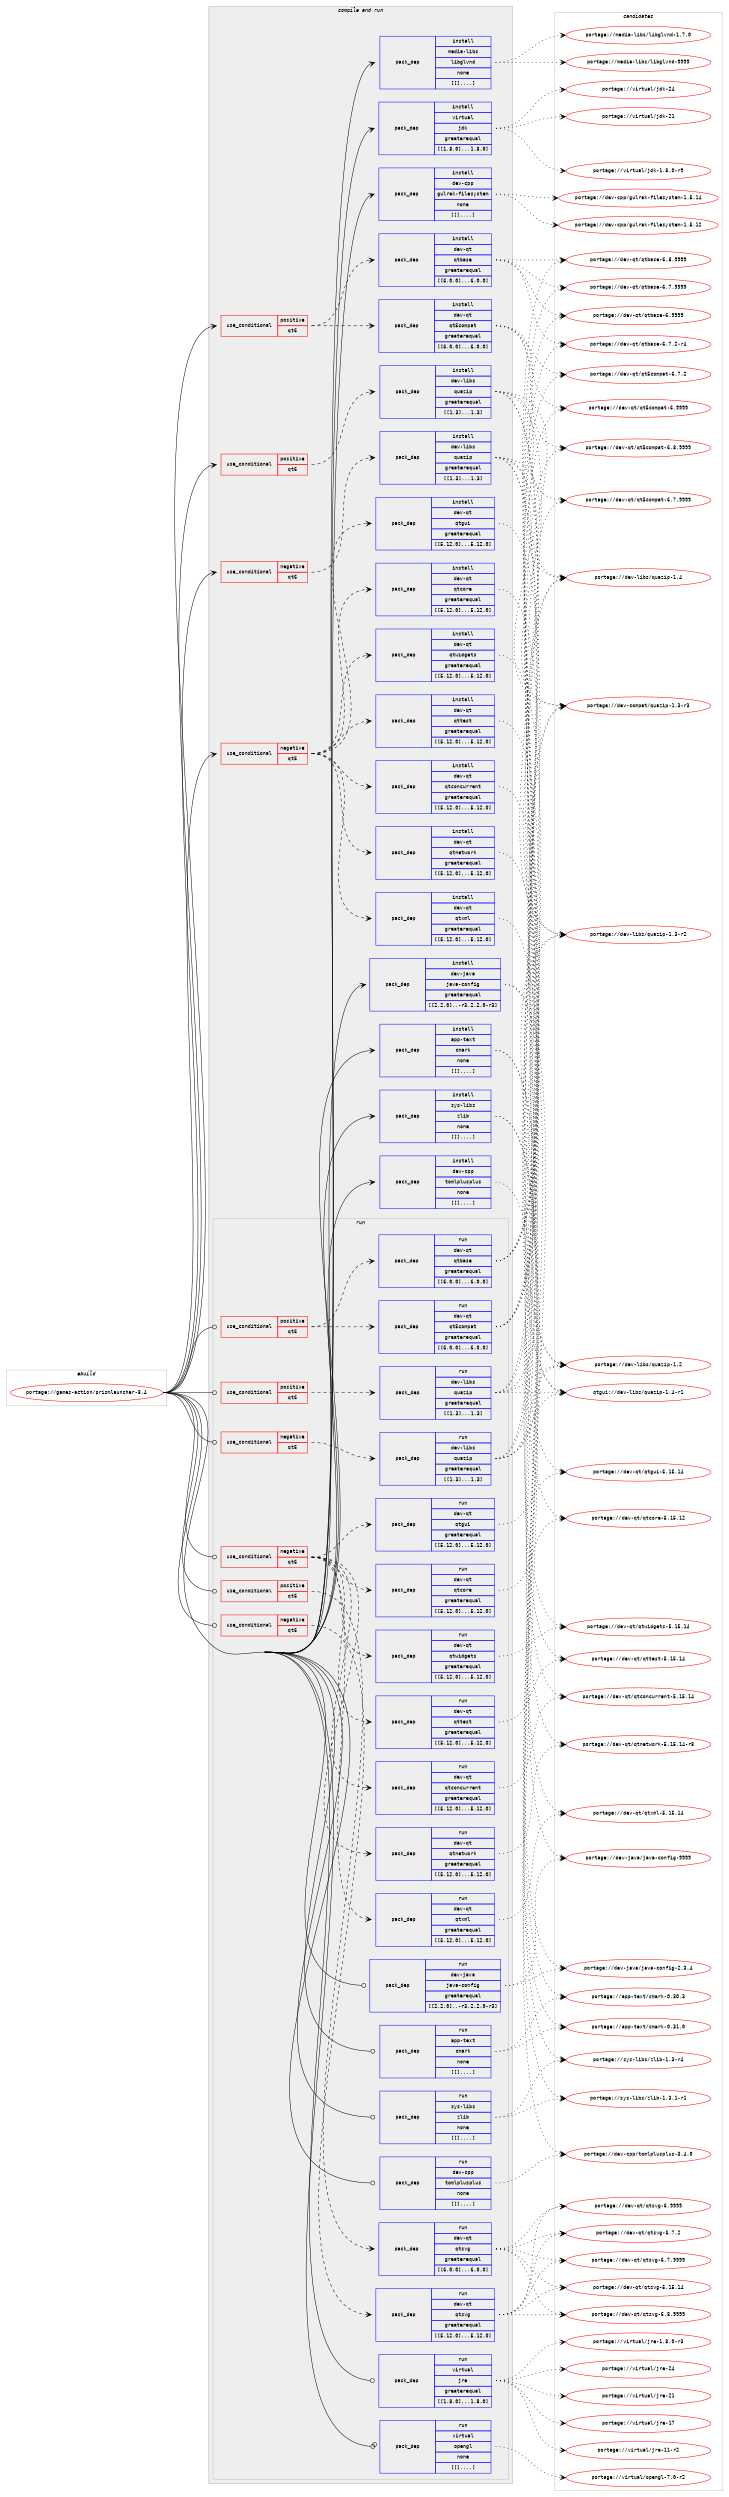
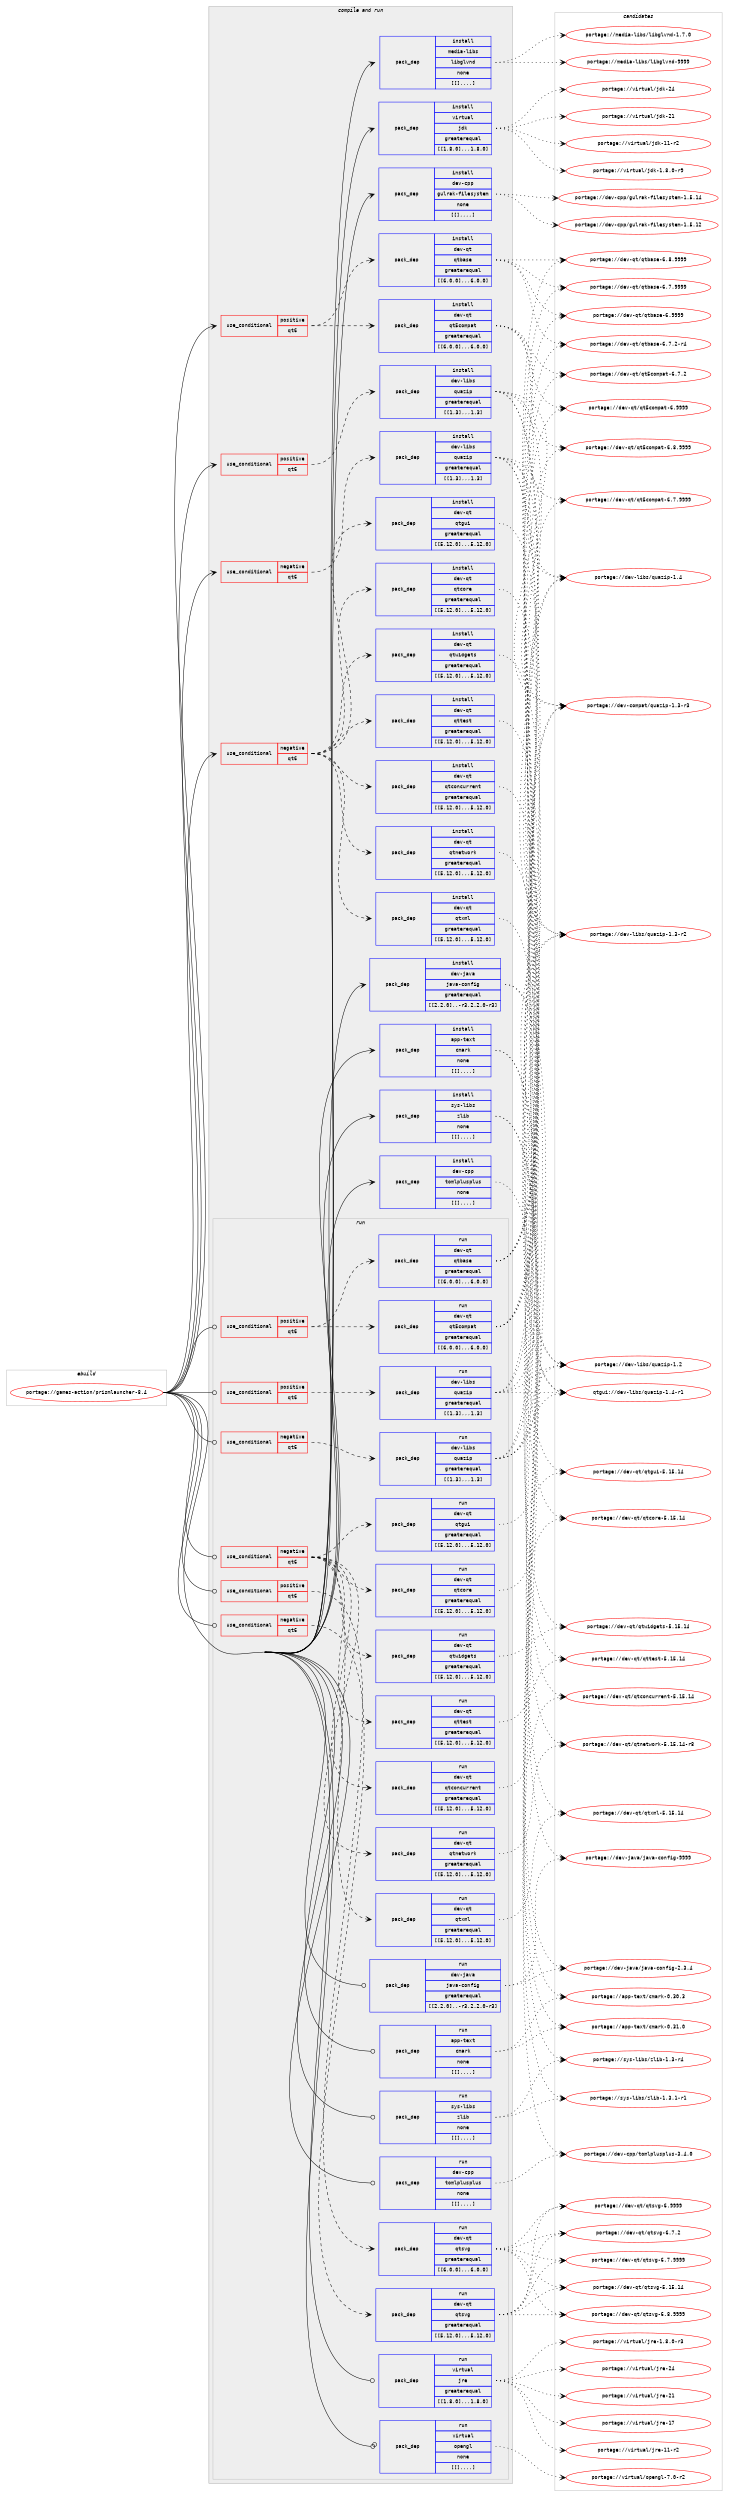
node "portage://virtual/jdk-11-r2": added
node "portage://dev-qt/qtcore-5.15.12": label "portage://dev-qt/qtcore-5.15.12" -> "portage://dev-qt/qtcore-5.15.14"
